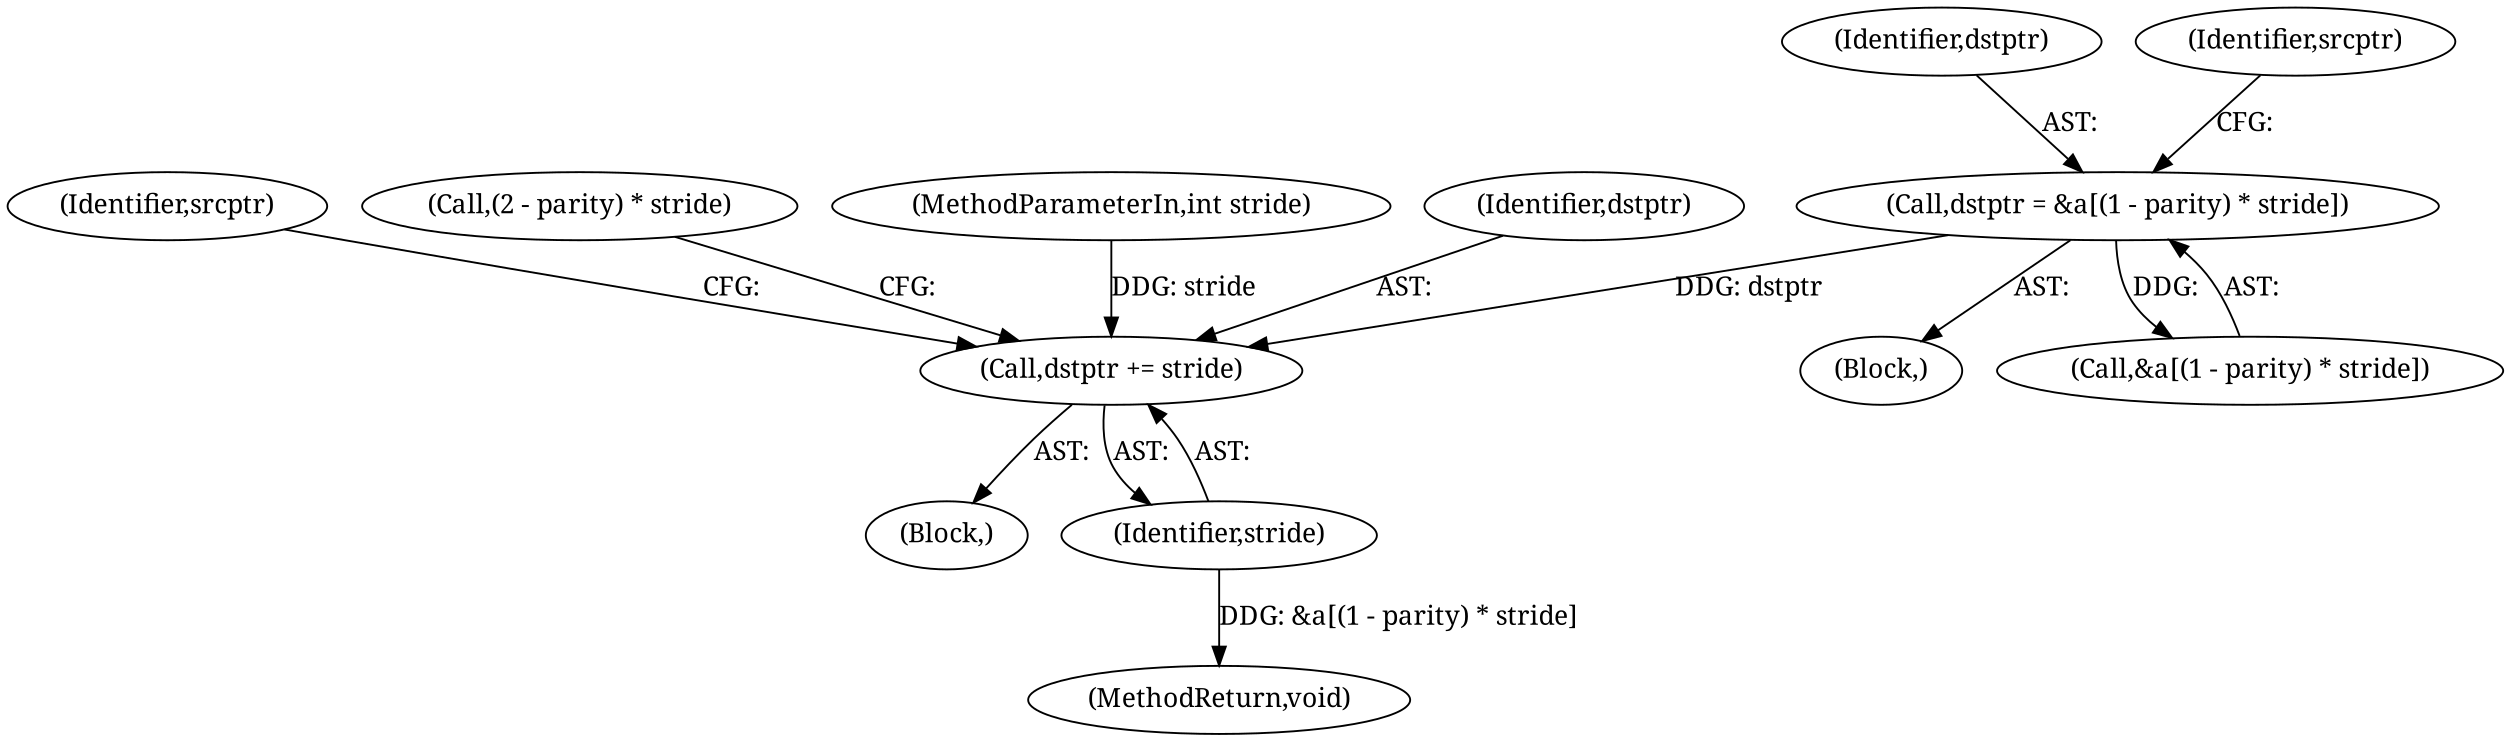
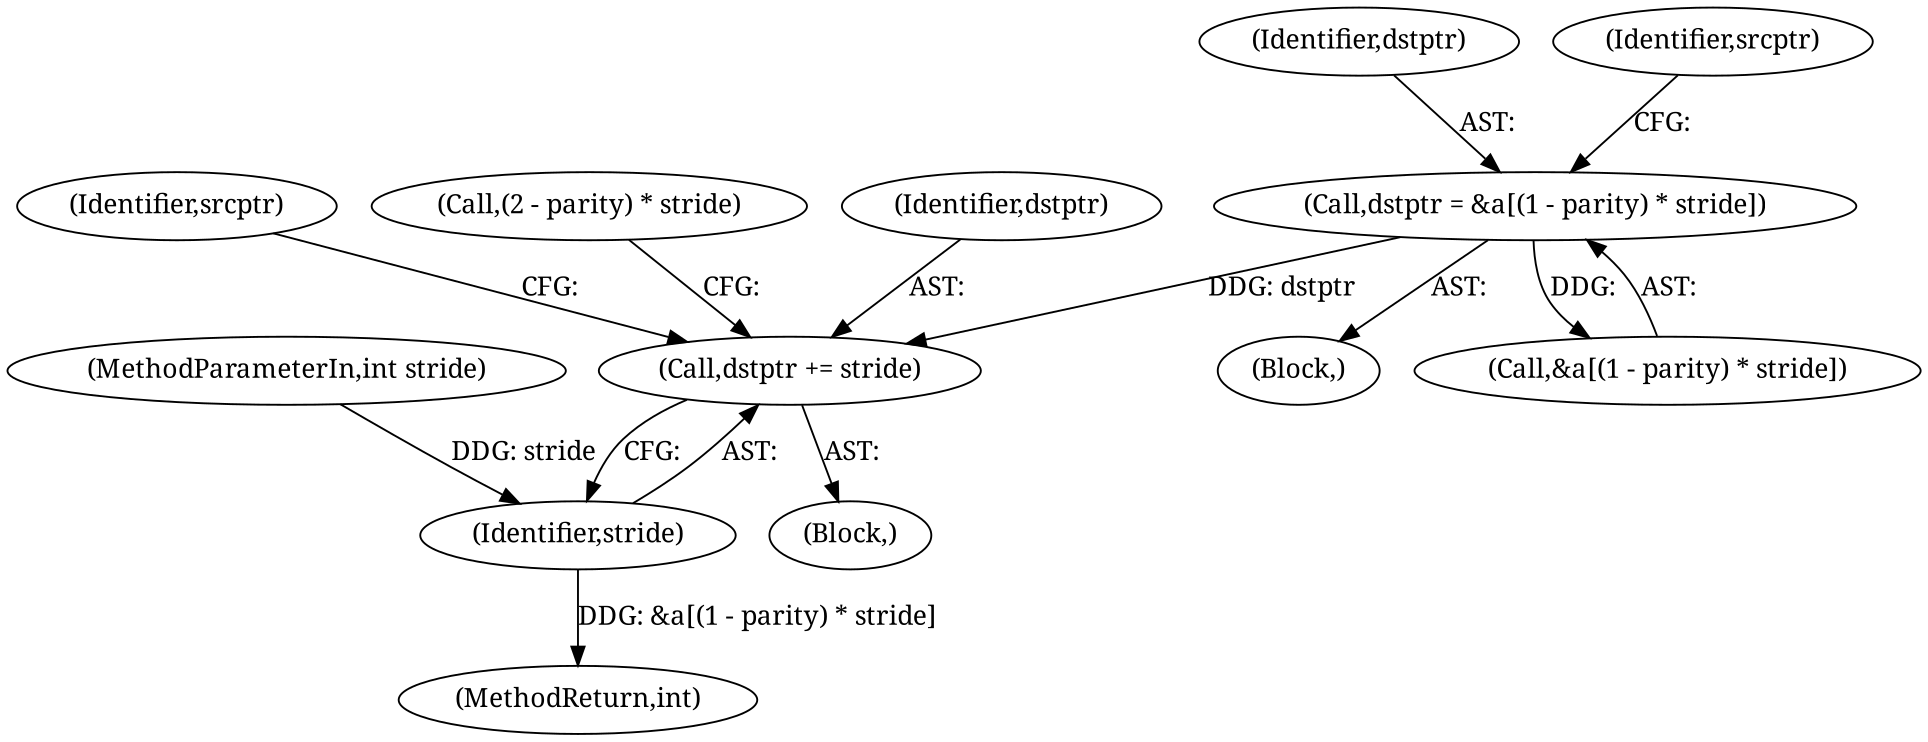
edge "(MethodParameterIn,int stride)" -> "(Call,dstptr += stride)": now "(MethodParameterIn,int stride)" -> "(Identifier,stride)"
edge "(Call,dstptr += stride)" -> "(Identifier,stride)": label "AST: " -> "CFG: "
node "(MethodReturn,void)": label "(MethodReturn,void)" -> "(MethodReturn,int)"
